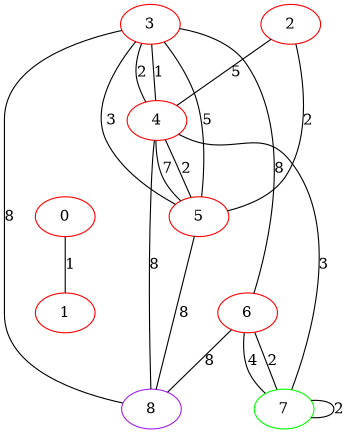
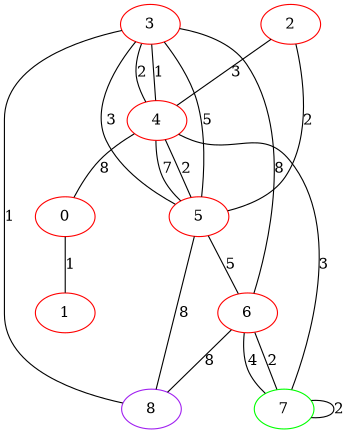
edge "2" -- "4": label "5" -> "3"
edge "3" -- "8": label "8" -> "1"
edge "4" -- "8": now "4" -- "0"
edge "5" -- "6": added, label "5"
